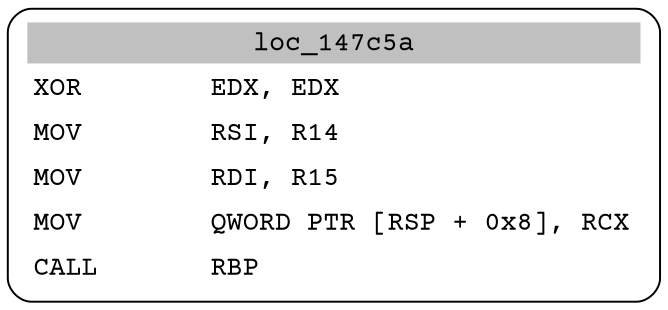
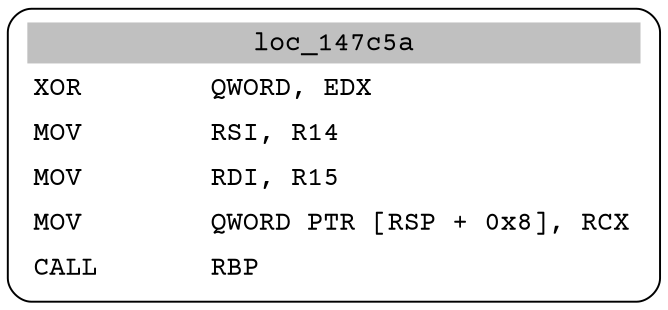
node "loc_147c5a": text "XOR        EDX, EDX" -> "XOR        QWORD, EDX"
